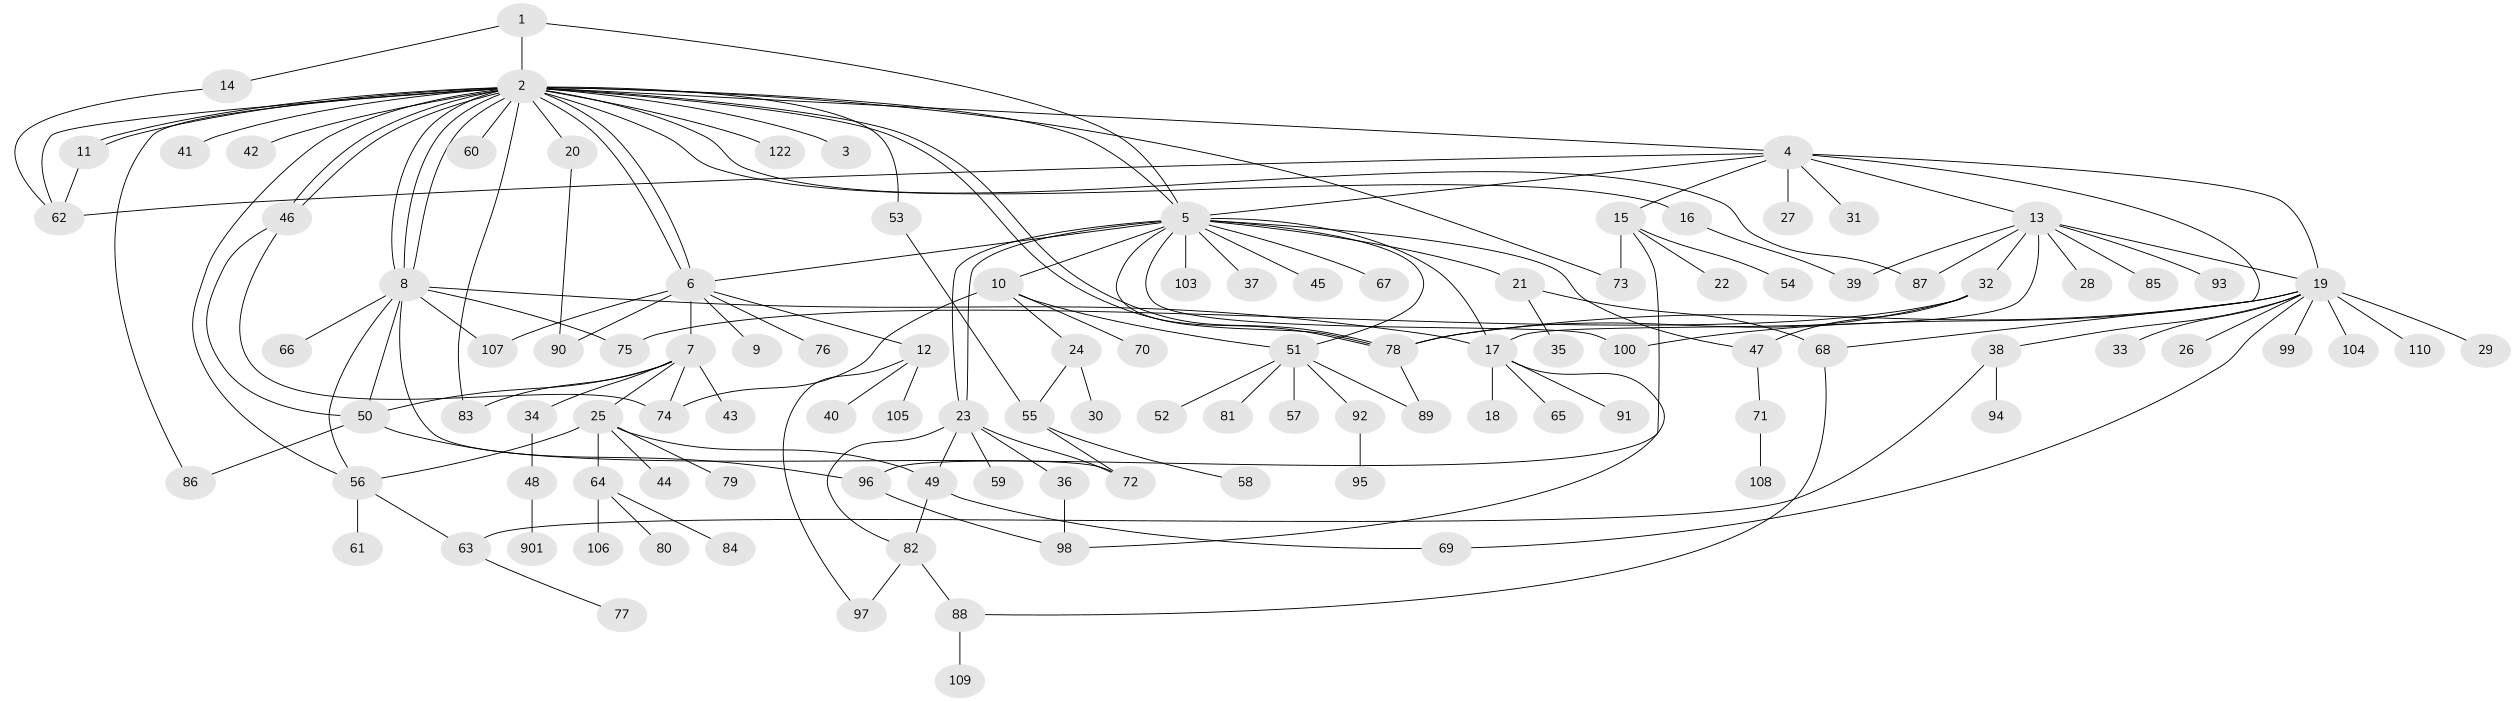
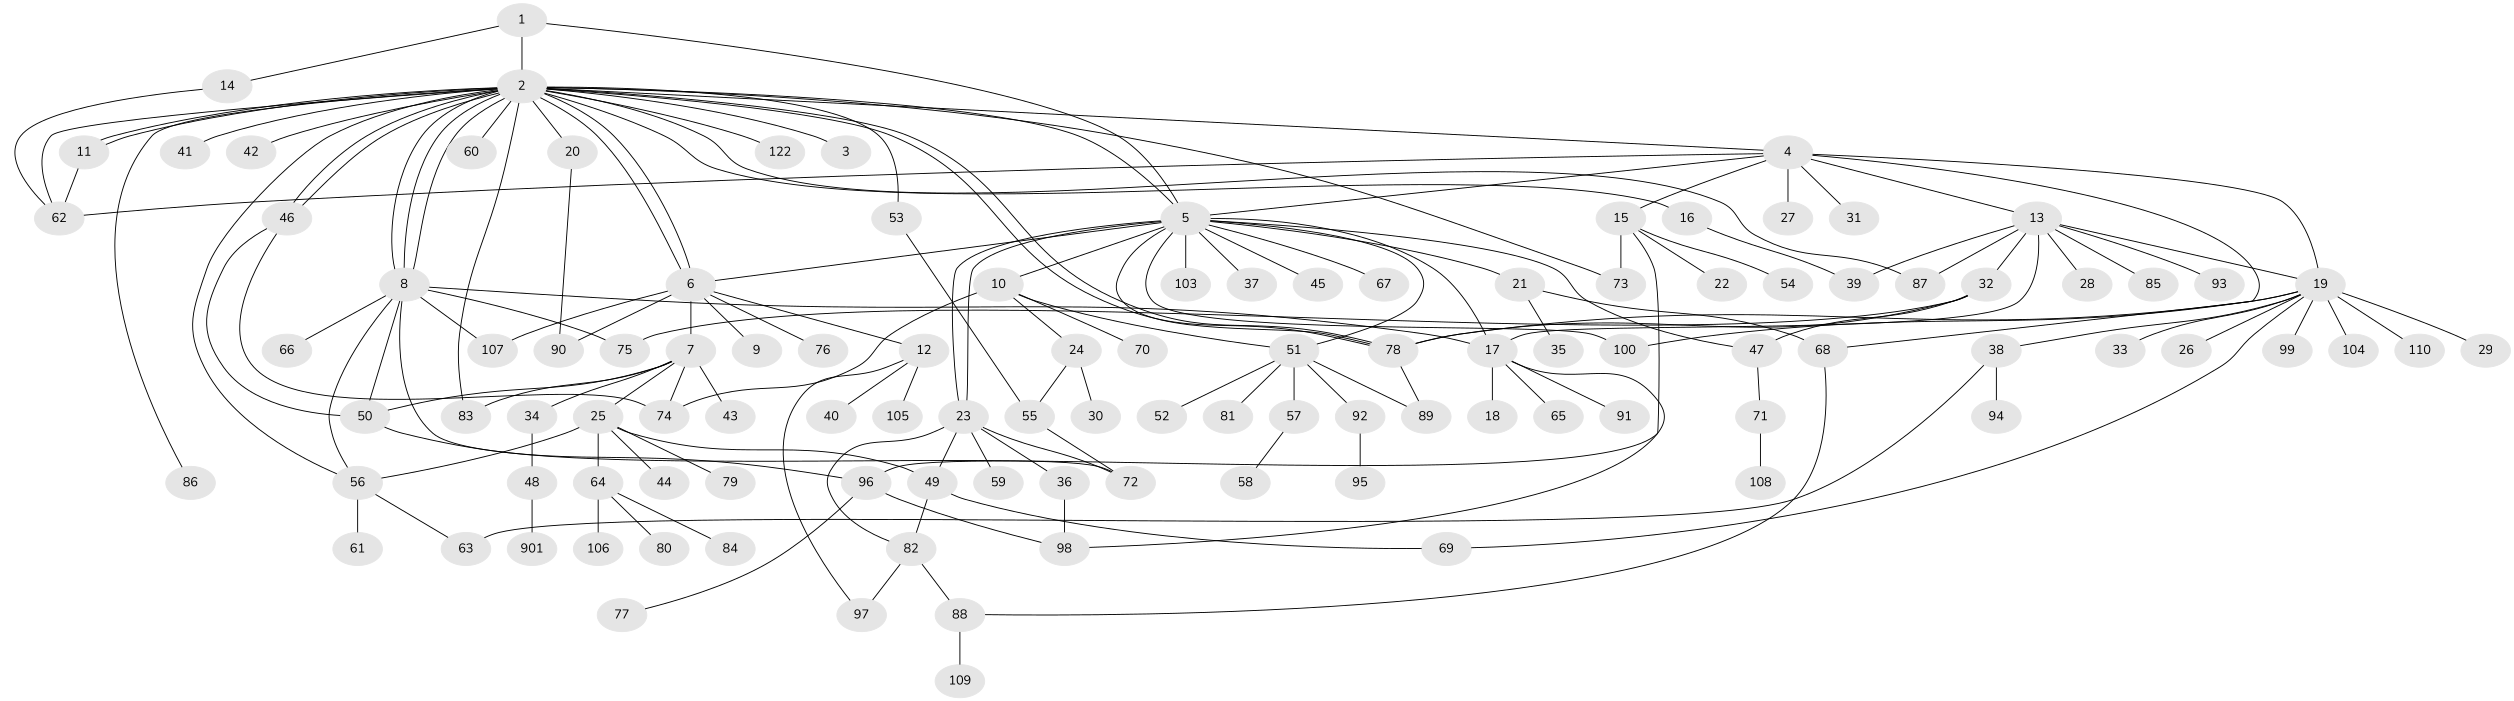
edge "50" -- "86": removed
edge "55" -- "58": now "57" -- "58"
edge "63" -- "77": now "96" -- "77"
